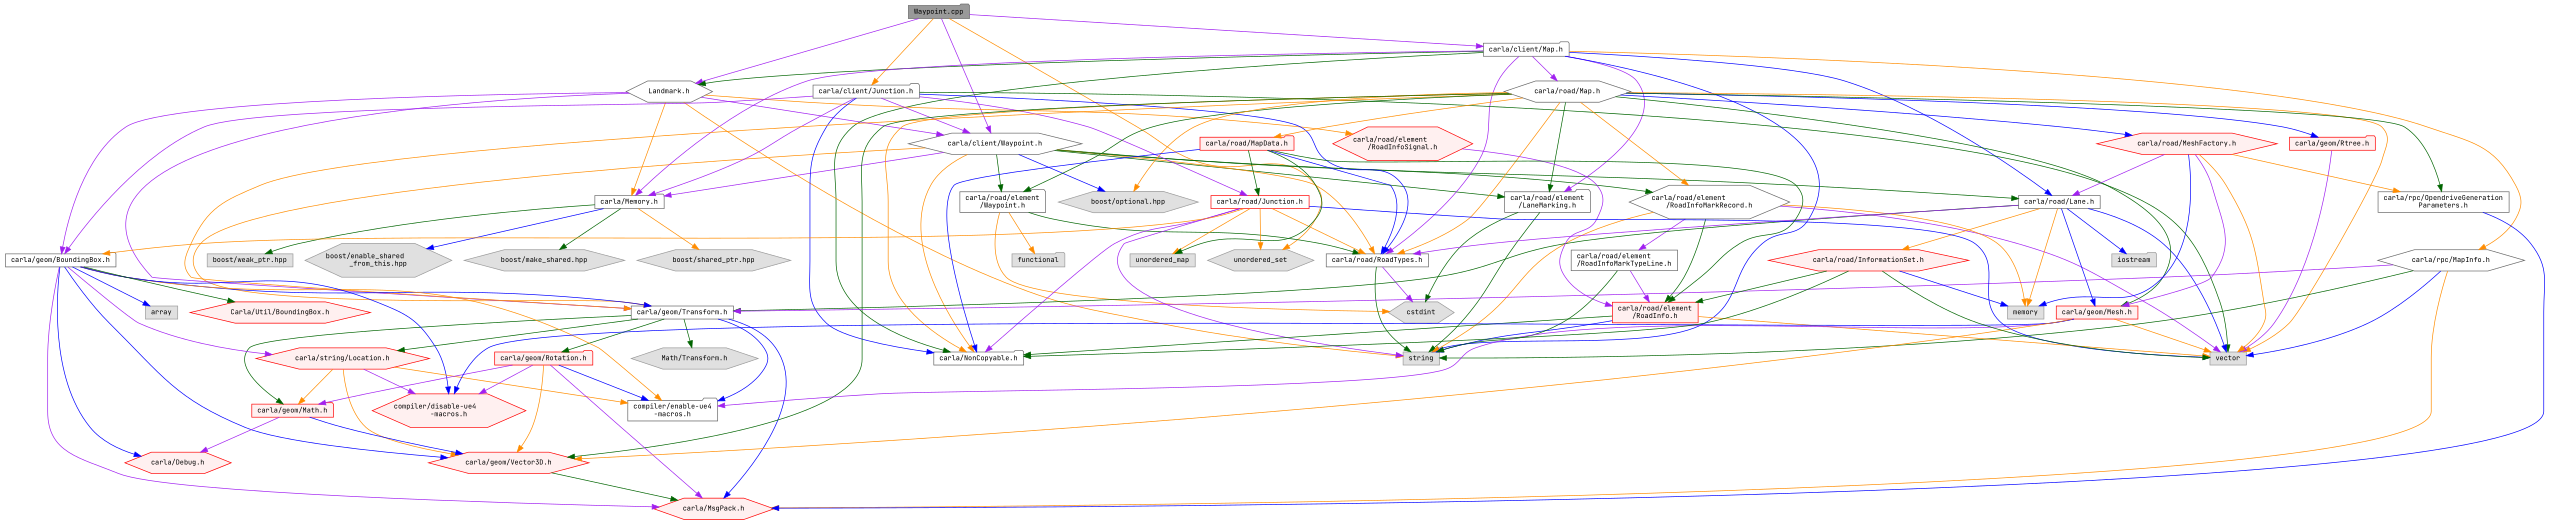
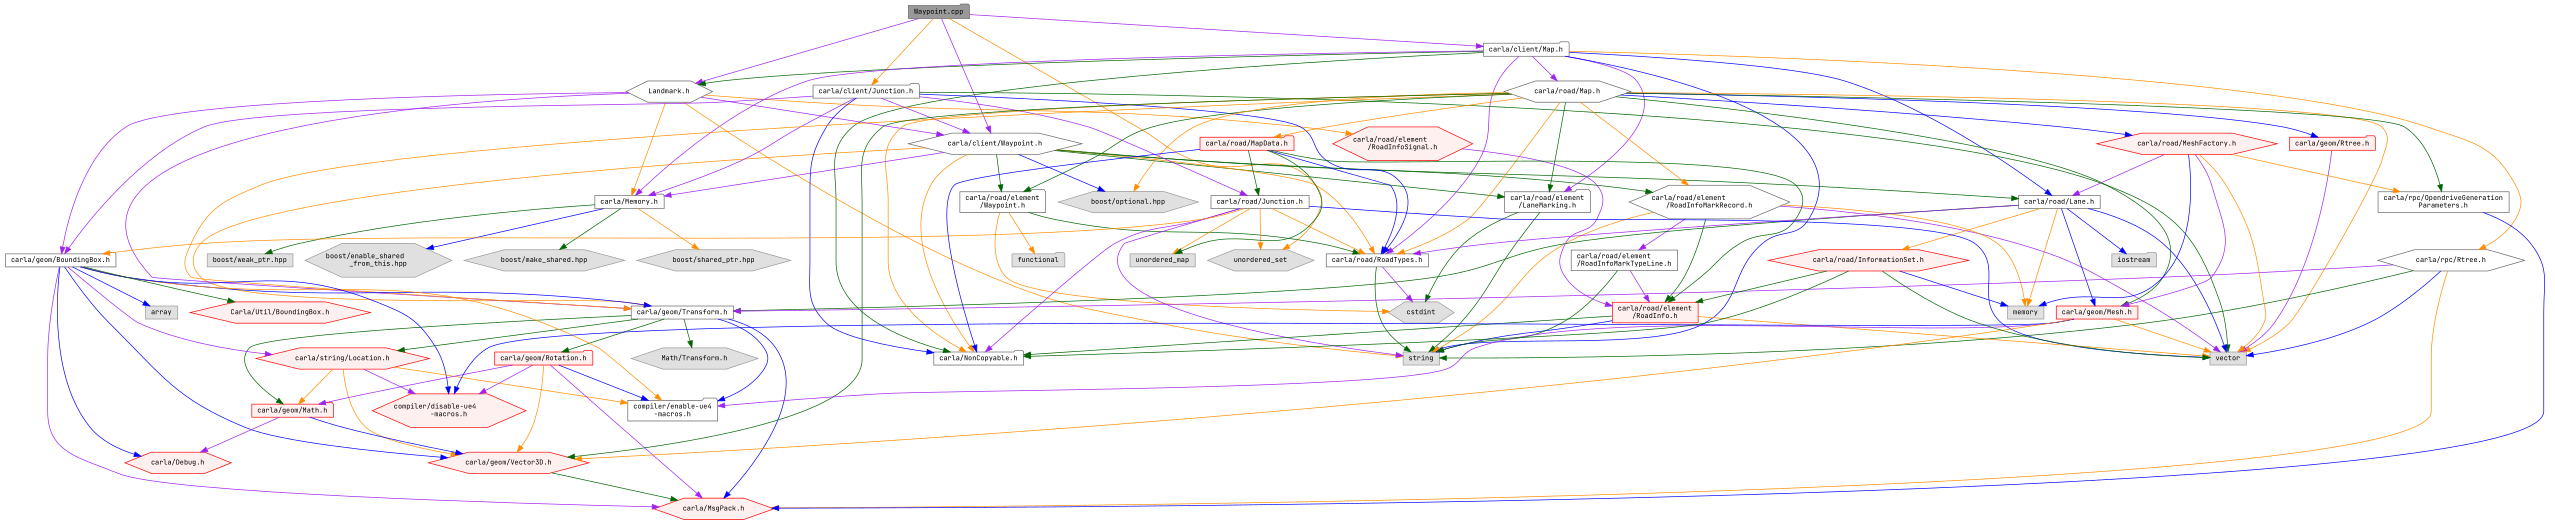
node "carla/road/Junction.h": color red -> grey40
node "carla/rpc/MapInfo.h": label "carla/rpc/MapInfo.h" -> "carla/rpc/Rtree.h"
